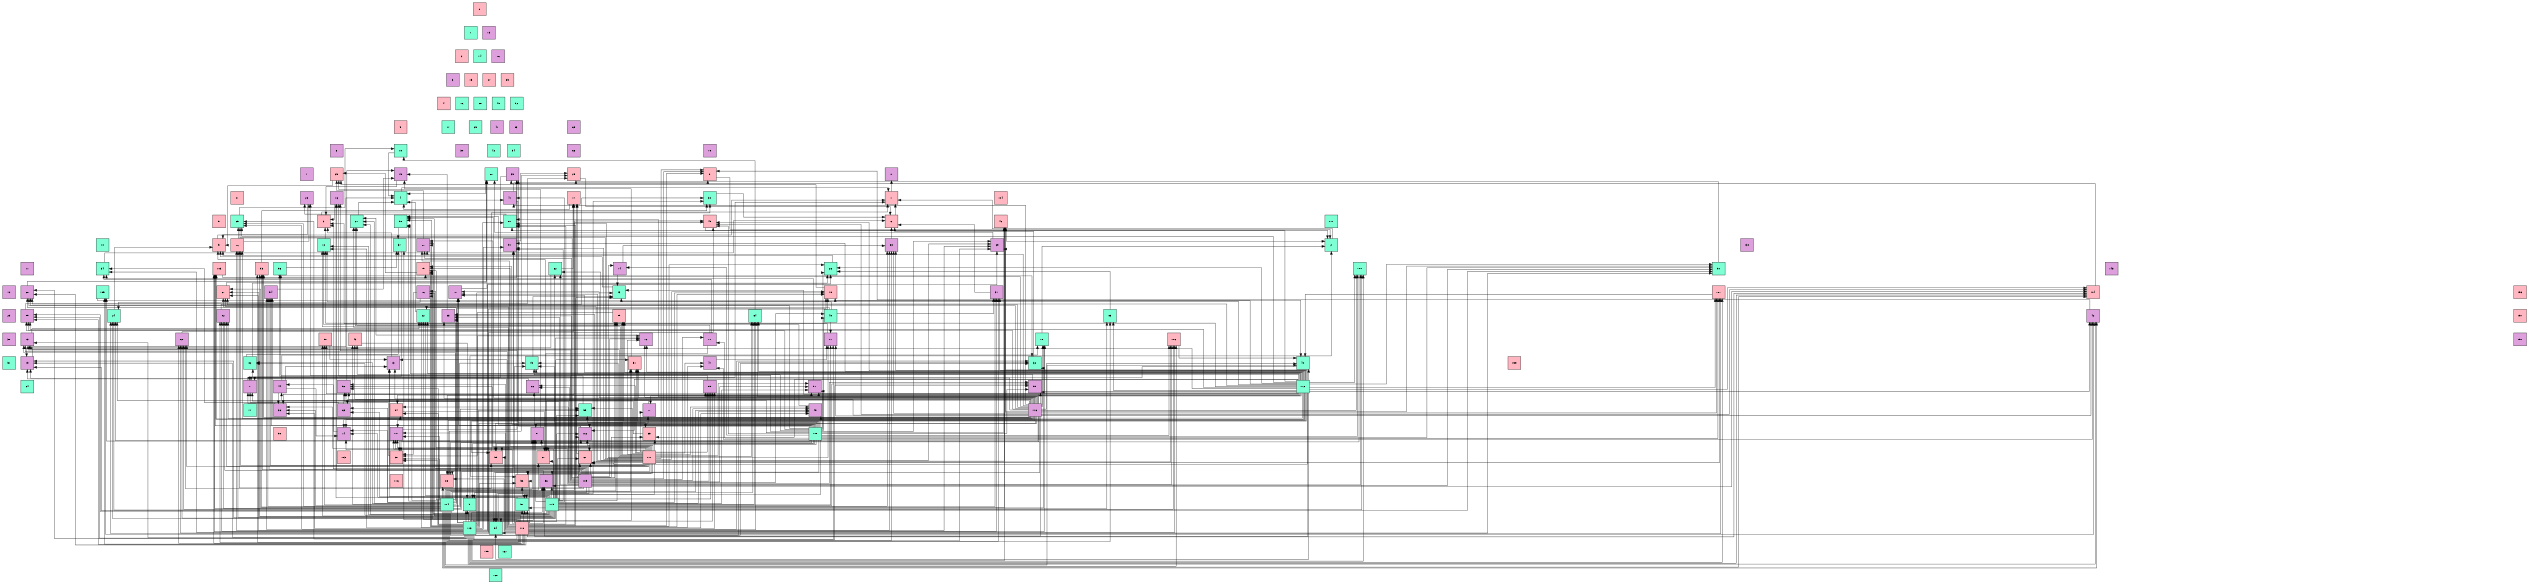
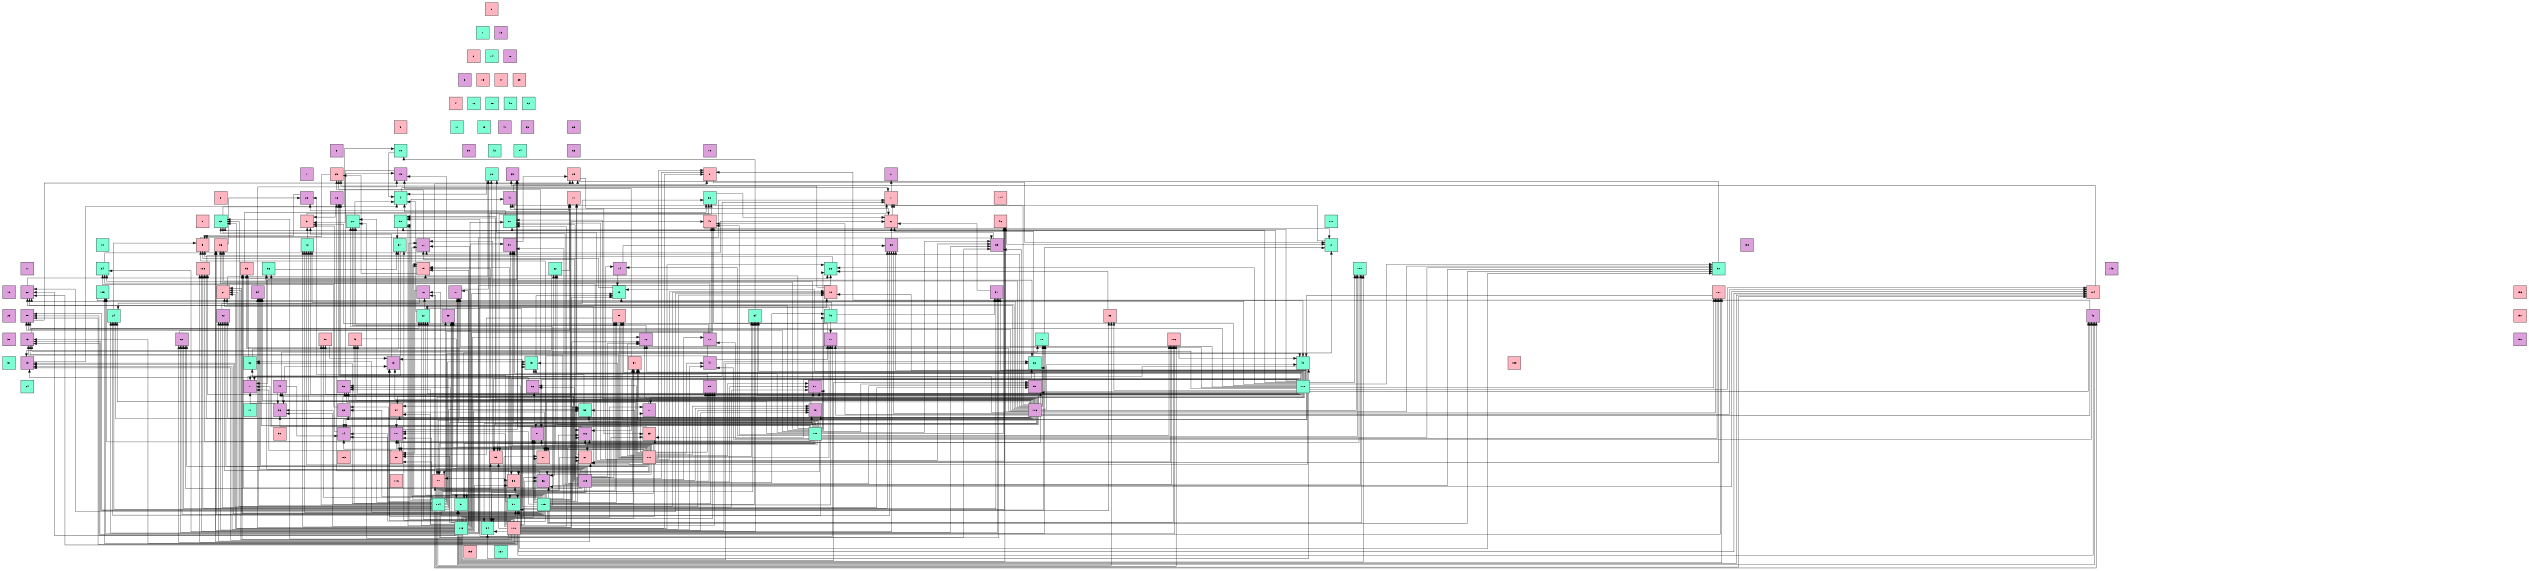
edge "108" -> "86": added
node "83": fillcolor aquamarine -> lightpink
edge "114" -> "93": removed
node "168": removed
